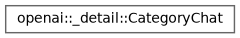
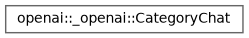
node "openai::_detail::CategoryChat": label "openai::_detail::CategoryChat" -> "openai::_openai::CategoryChat"
